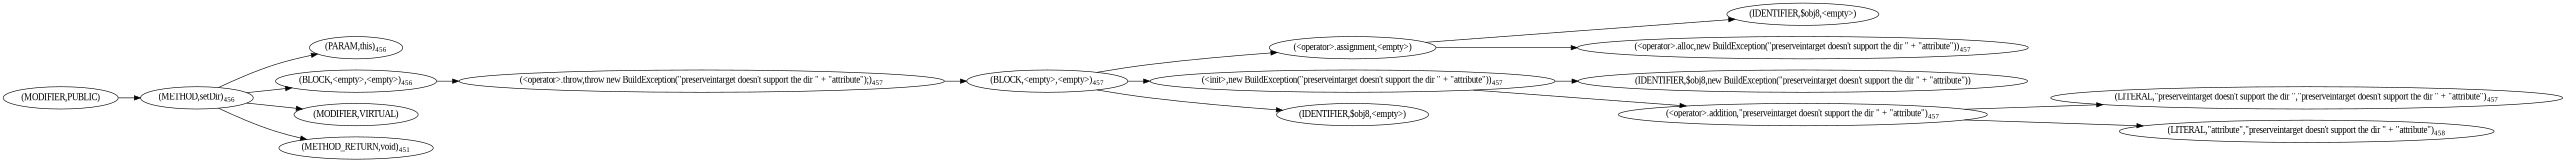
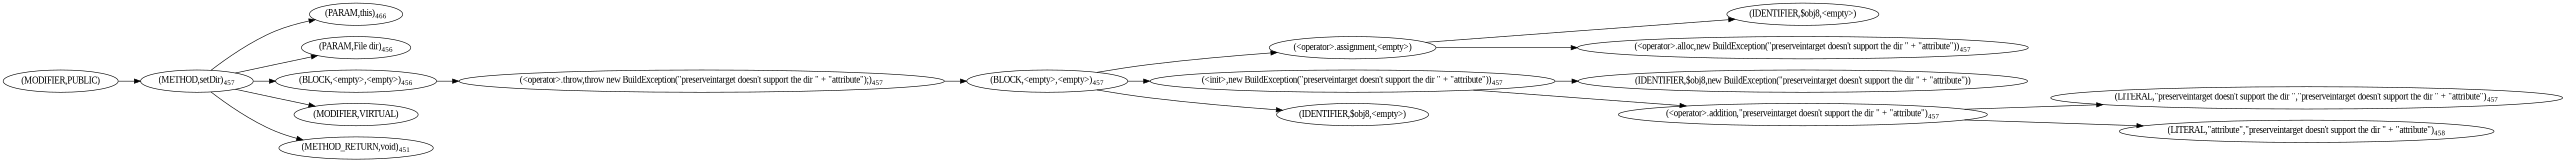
node "(PARAM,this)": text "456" -> "466"
node "(PARAM,File dir)": added
node "(METHOD,setDir)": text "456" -> "457"
